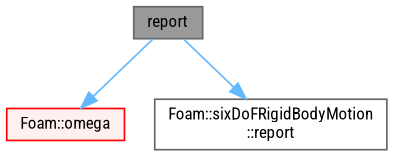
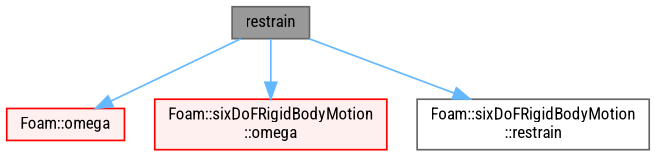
node "report": label "report" -> "restrain"
node "Foam::sixDoFRigidBodyMotion ::omega": added
node "Foam::sixDoFRigidBodyMotion ::report": label "Foam::sixDoFRigidBodyMotion ::report" -> "Foam::sixDoFRigidBodyMotion ::restrain"
